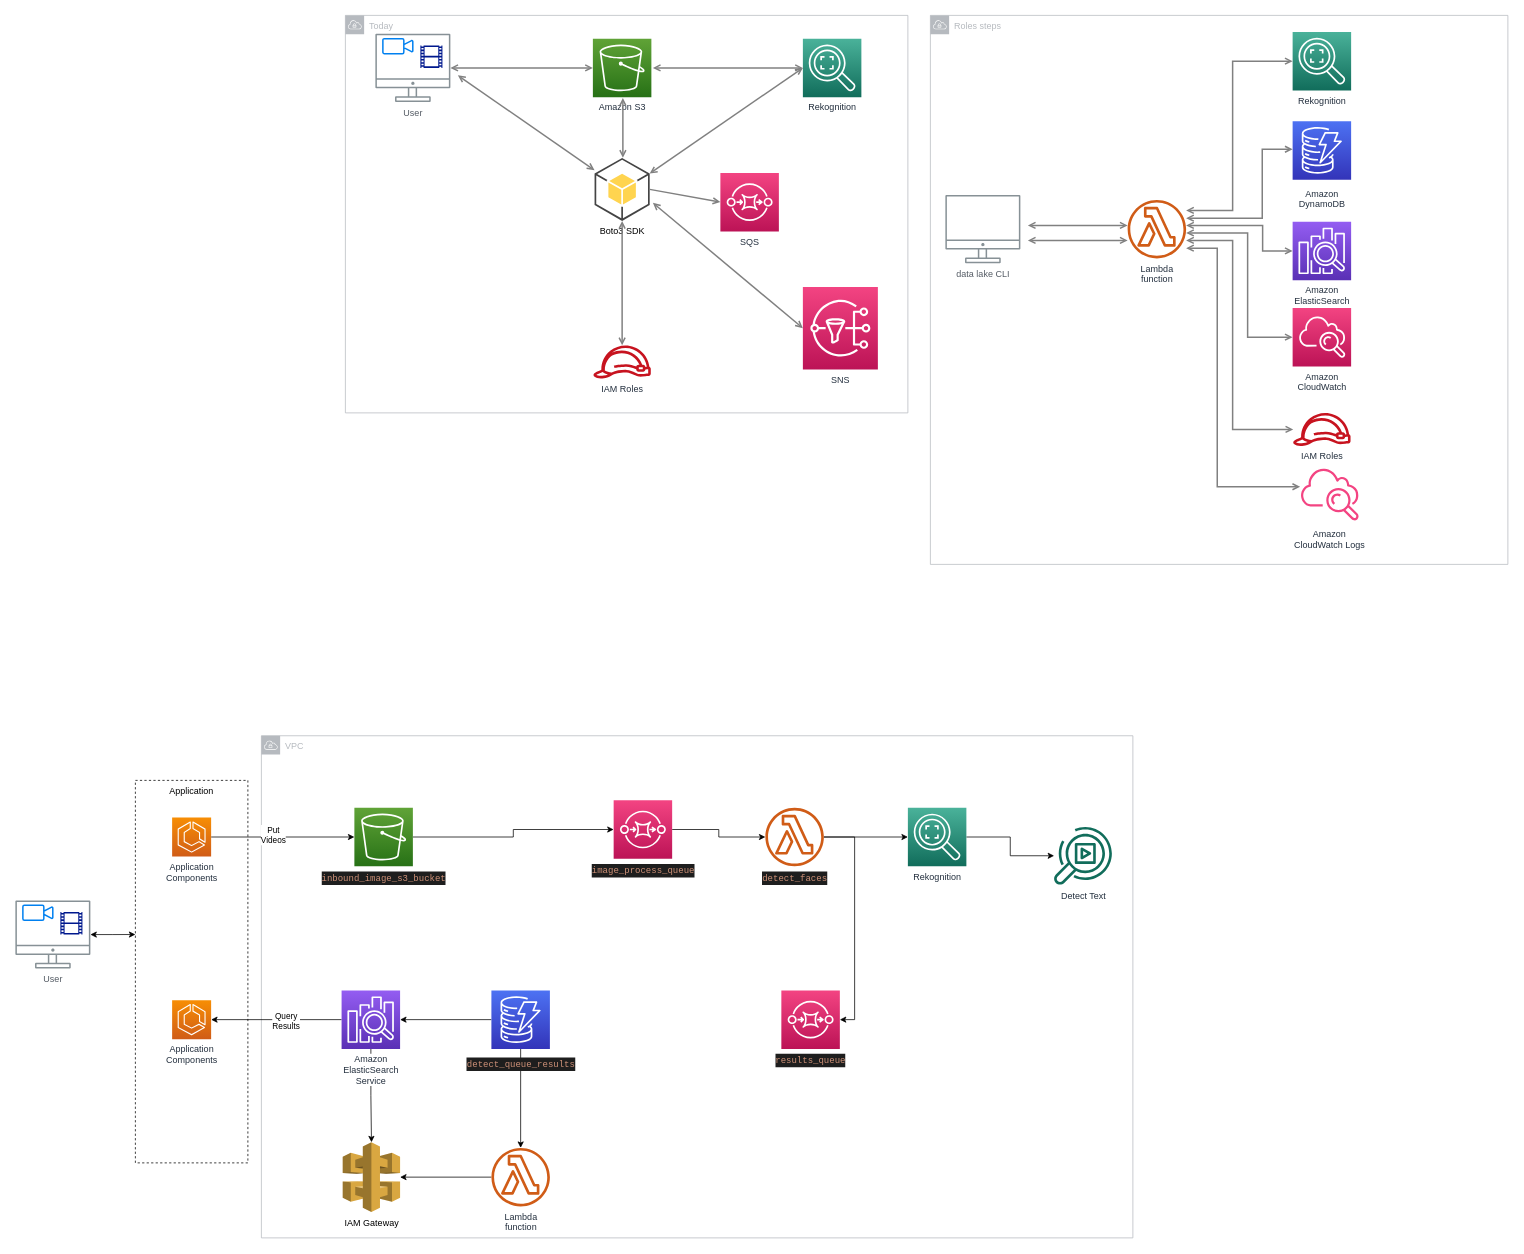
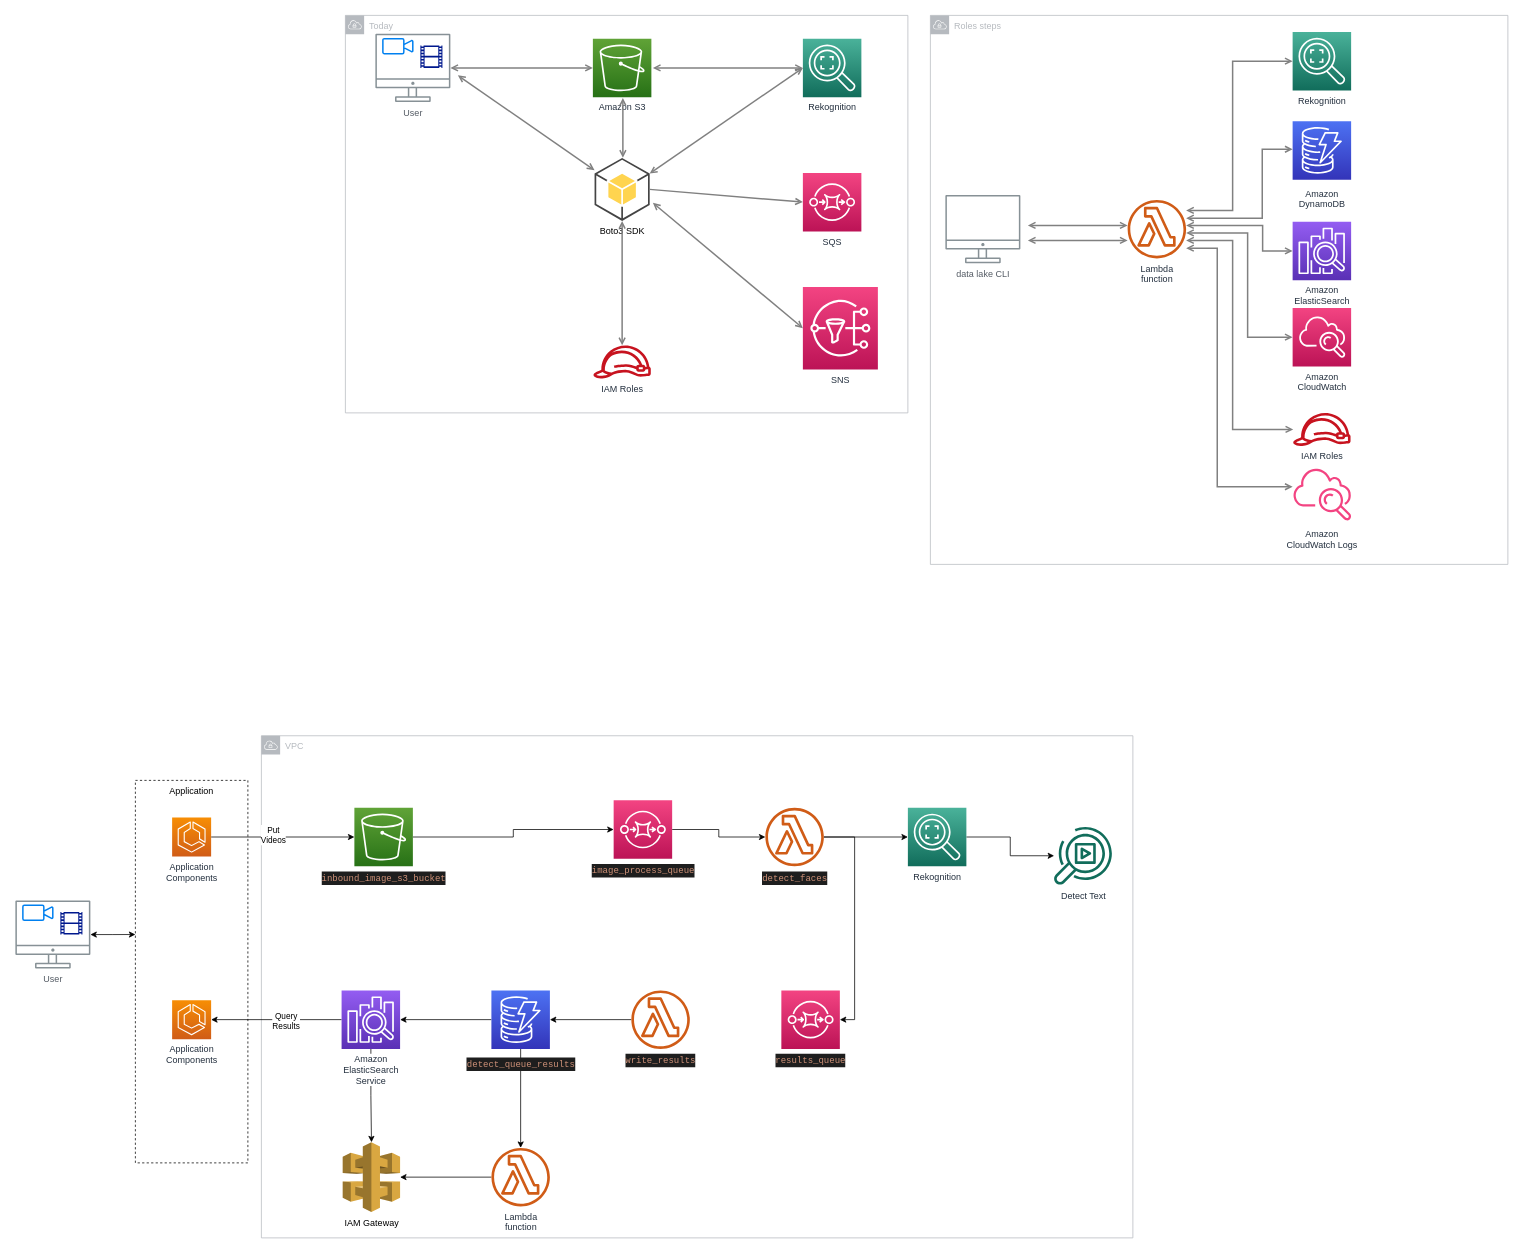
node "SQS": moved (750, 202) -> (832, 202)
node "Amazon CloudWatch Logs": moved (1329, 495) -> (1322, 495)
edge "write_results" -> "detect_queue_results": added
node "write_results": added
